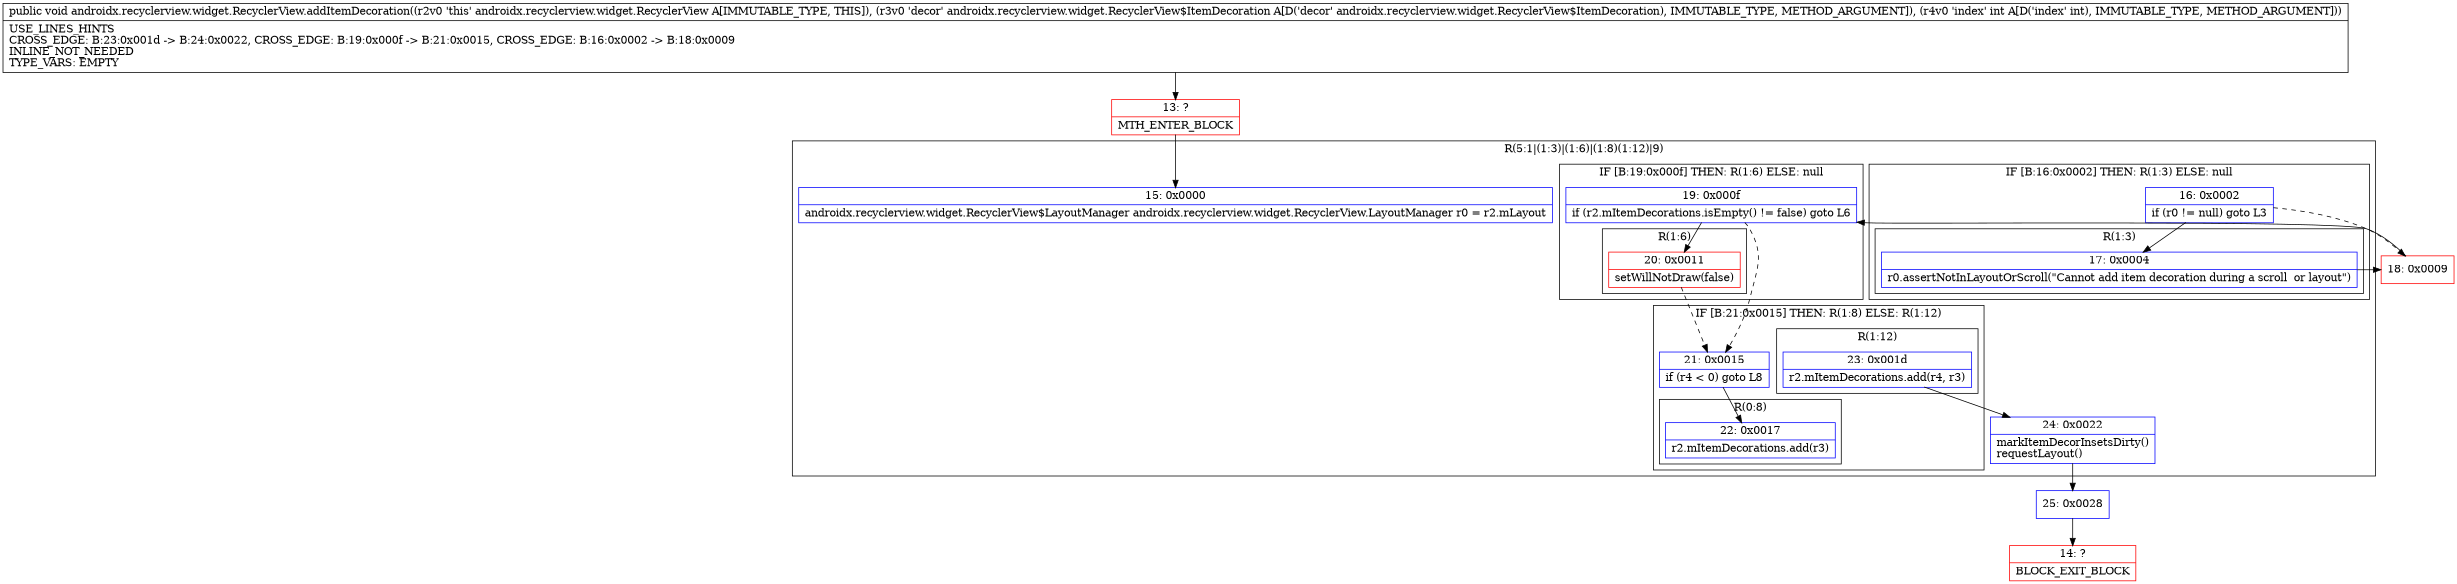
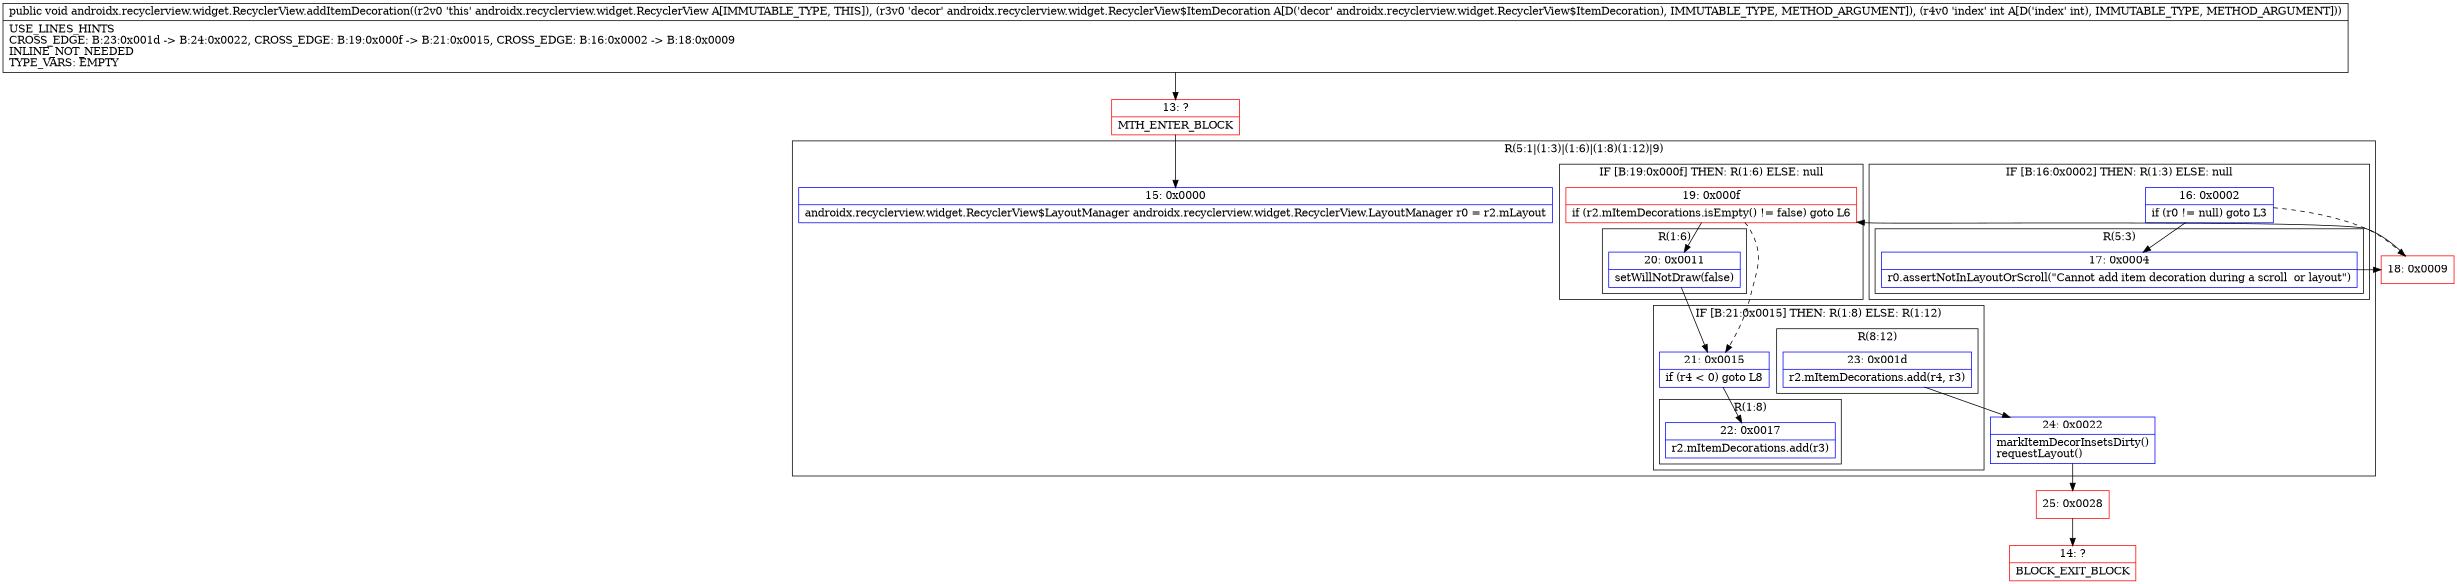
node "19: 0x000f": color blue -> red
cluster "R(1:3)": label "R(1:3)" -> "R(5:3)"
node "20: 0x0011": color red -> blue
edge "20: 0x0011" -> "21: 0x0015": style dashed -> solid
cluster "R(1:12)": label "R(1:12)" -> "R(8:12)"
cluster "R(0:8)": label "R(0:8)" -> "R(1:8)"
node "25: 0x0028": color blue -> red
